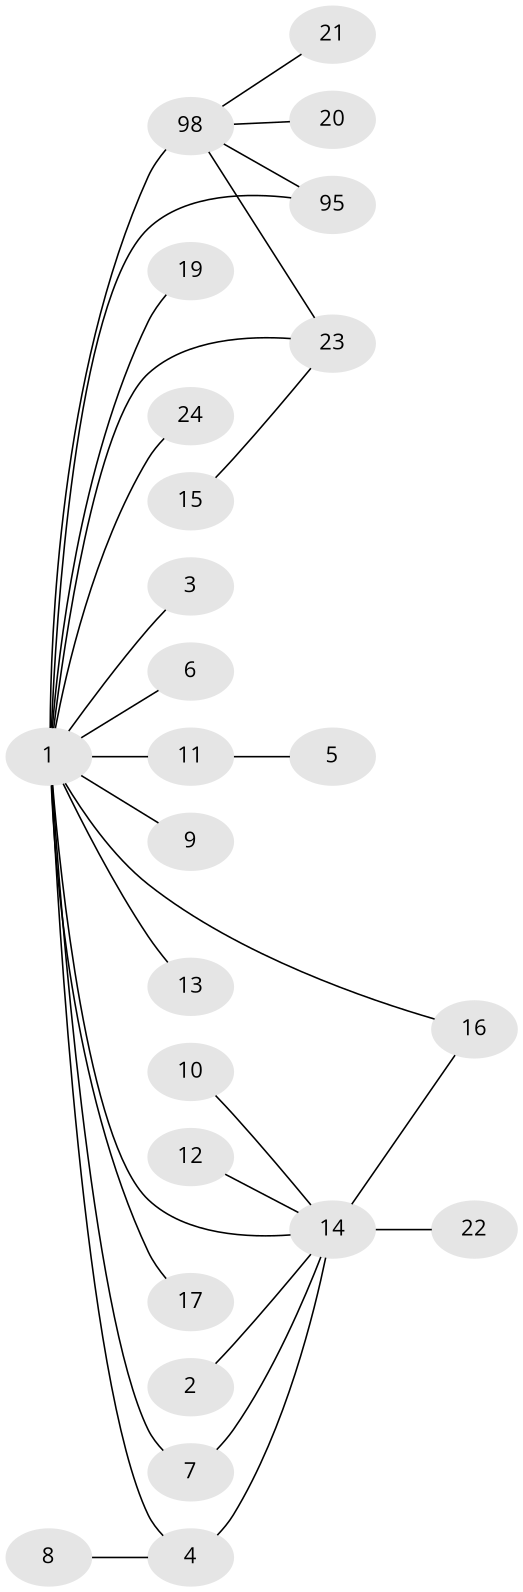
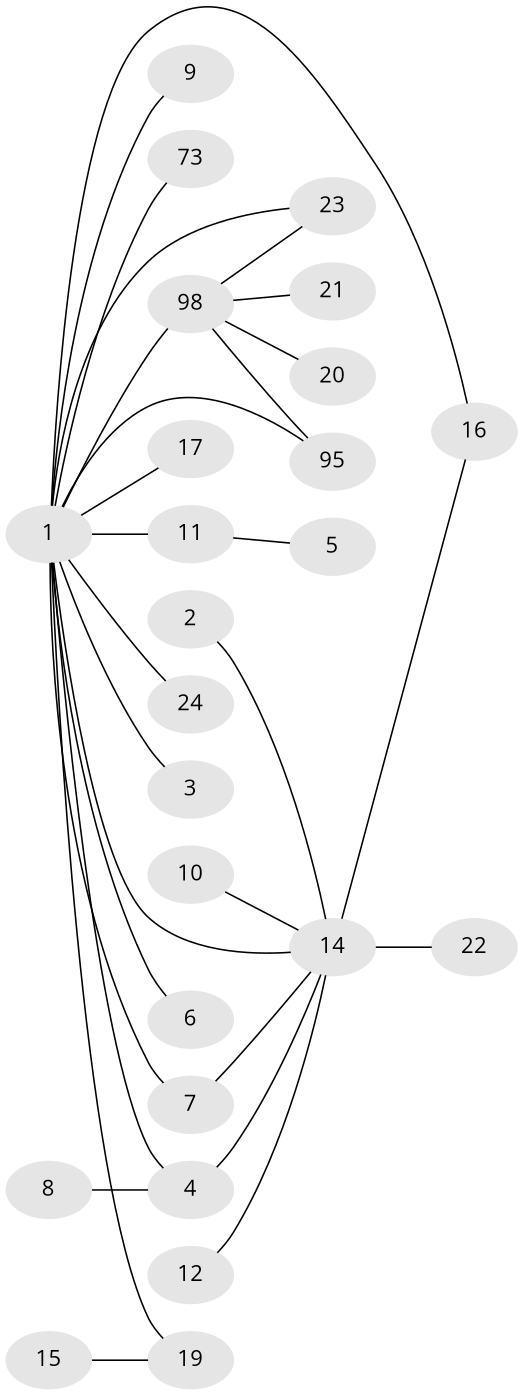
edge "23" -- "15": now "19" -- "15"
node "13": label "13" -> "73"
